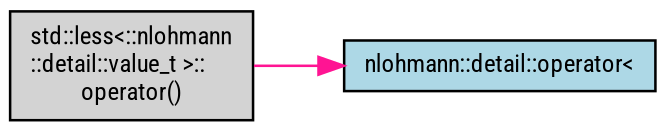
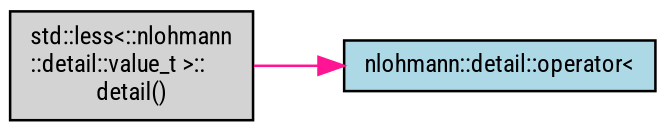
node "std::less<::nlohmann ::detail::value_t >:: operator()": label "std::less<::nlohmann ::detail::value_t >:: operator()" -> "std::less<::nlohmann ::detail::value_t >:: detail()"
